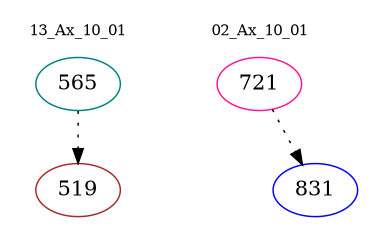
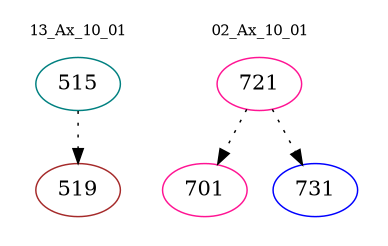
node "565": label "565" -> "515"
node "701": added
node "831": label "831" -> "731"
